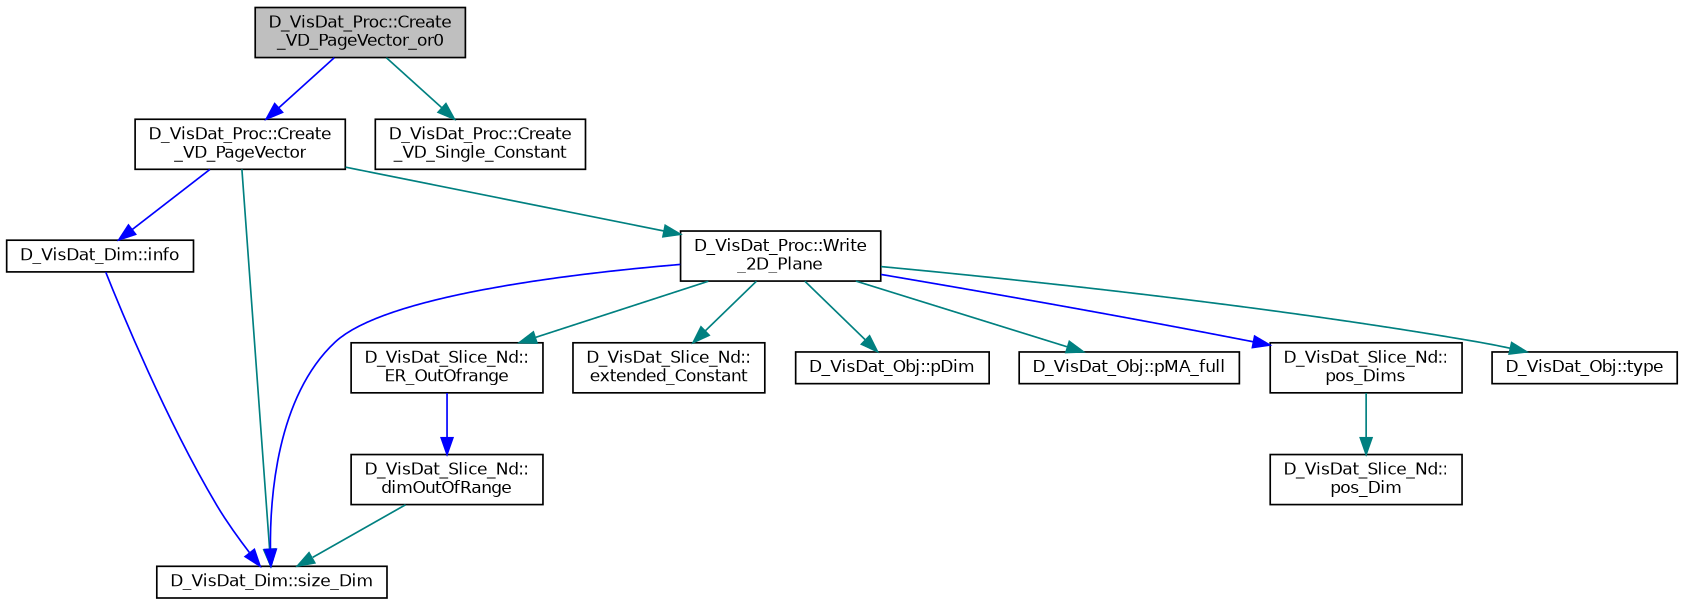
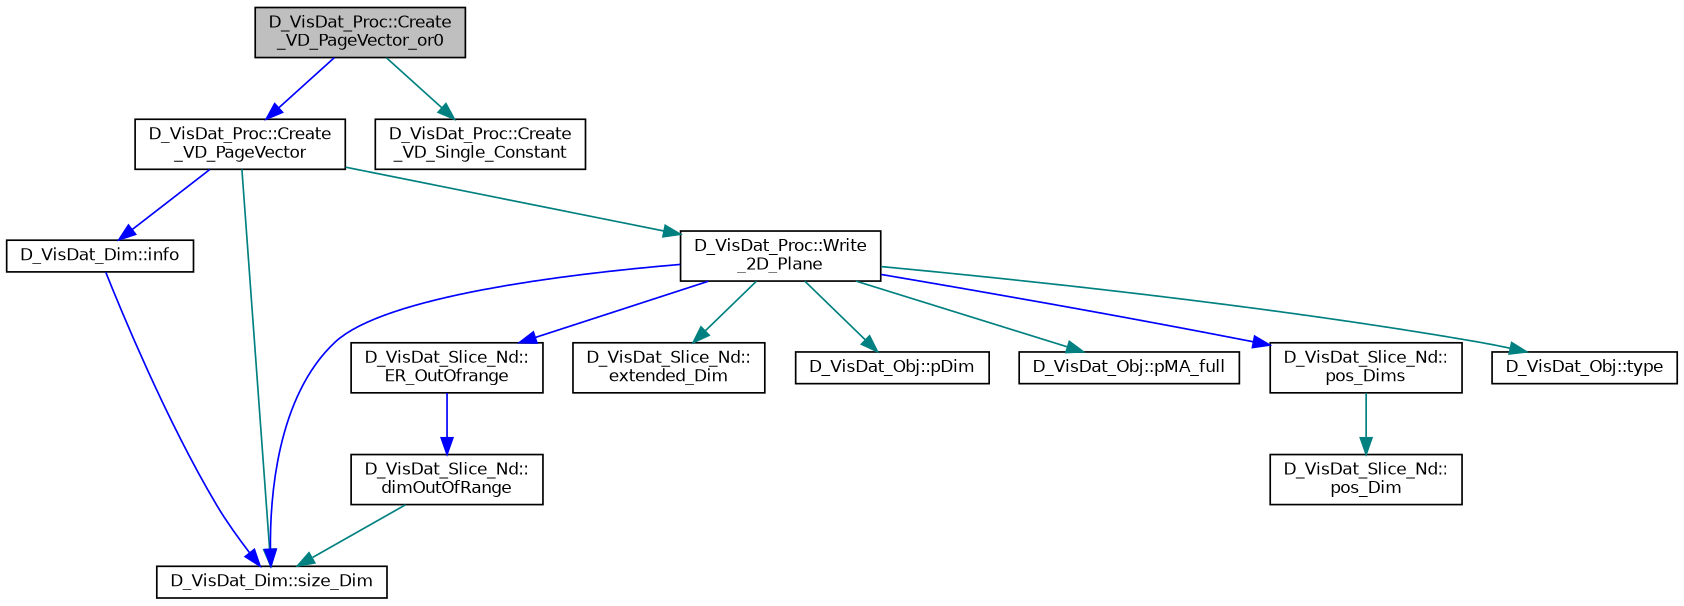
edge "D_VisDat_Proc::Write _2D_Plane" -> "D_VisDat_Slice_Nd:: ER_OutOfrange": color teal -> blue
node "D_VisDat_Slice_Nd:: extended_Constant": label "D_VisDat_Slice_Nd:: extended_Constant" -> "D_VisDat_Slice_Nd:: extended_Dim"
